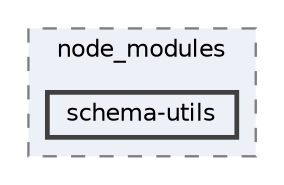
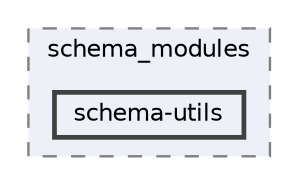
cluster "node_modules": label "node_modules" -> "schema_modules"
